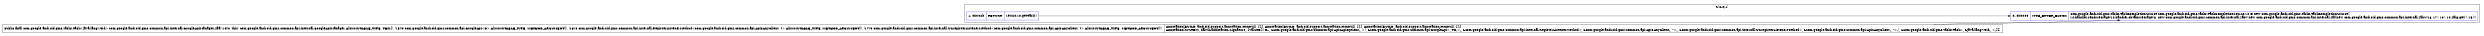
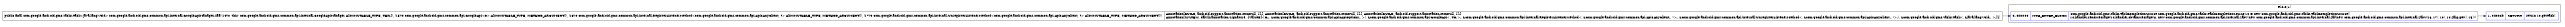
edge "1: 0x002b" -> "0: 0x0000": reversed
